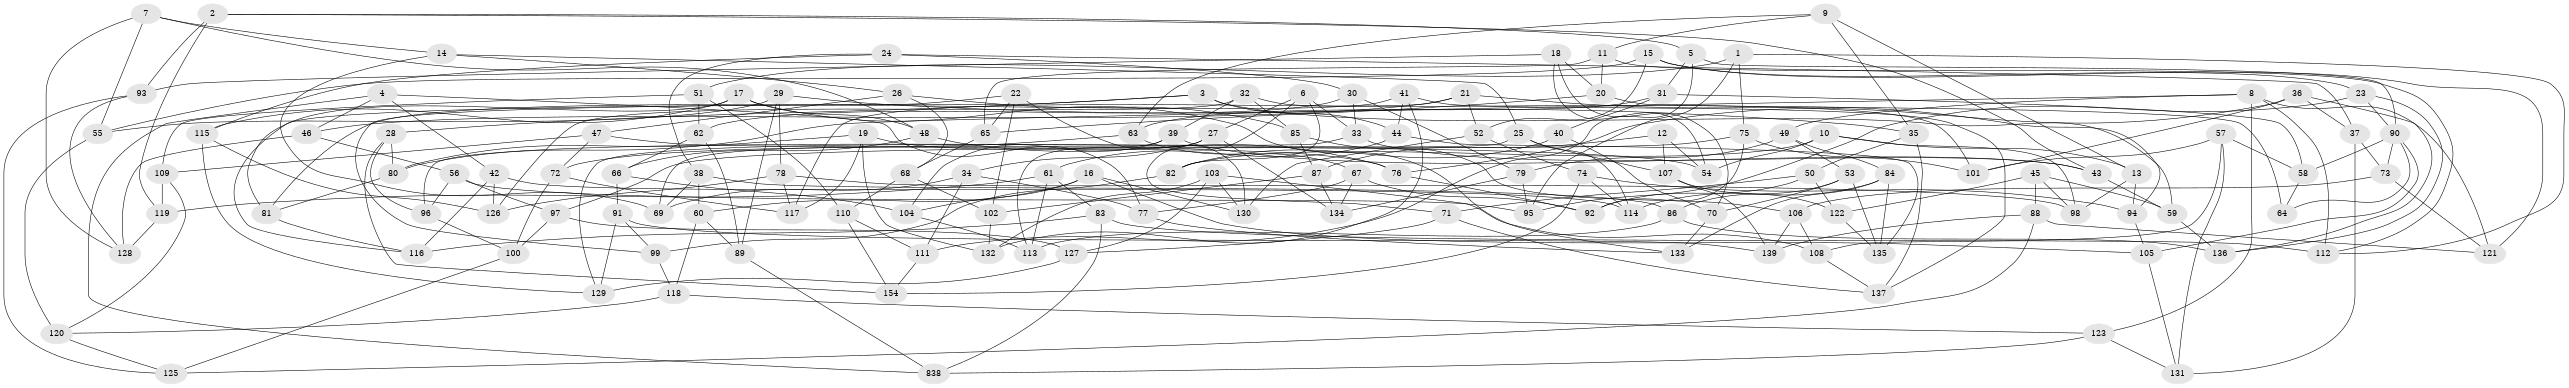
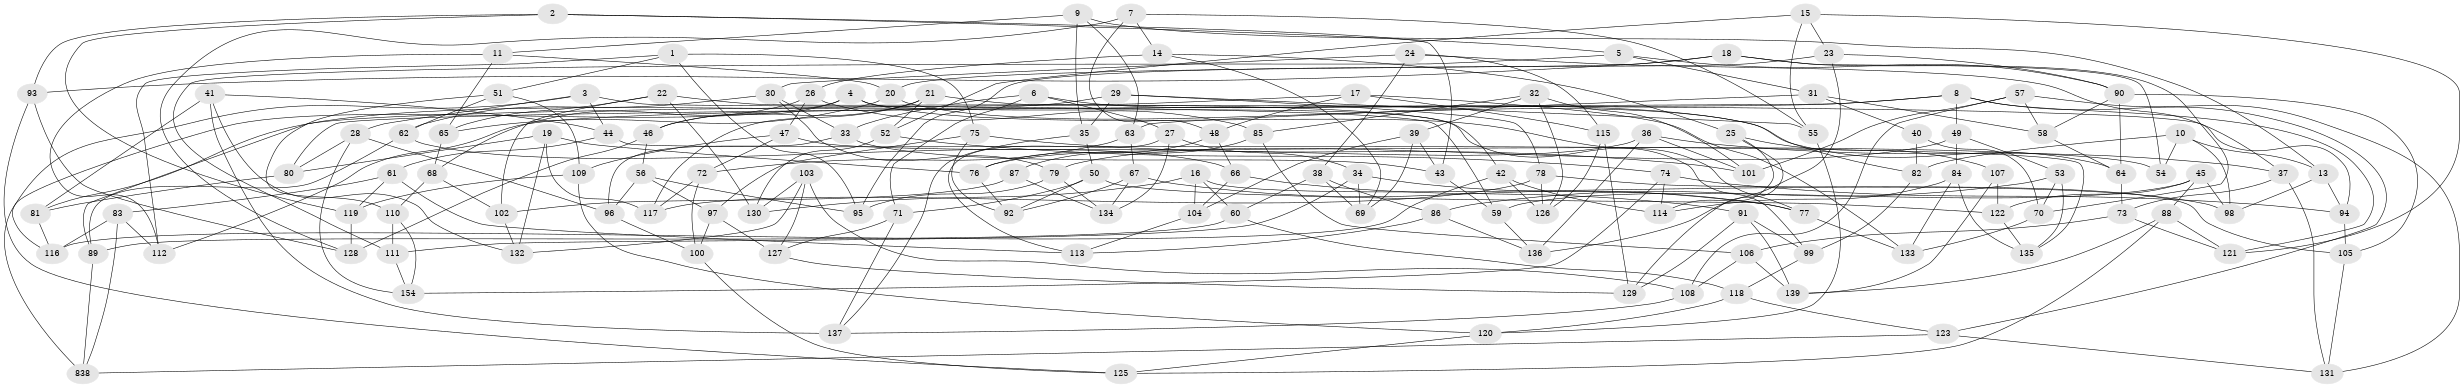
node "12": removed
edge "90" -- "73": now "64" -- "73"
